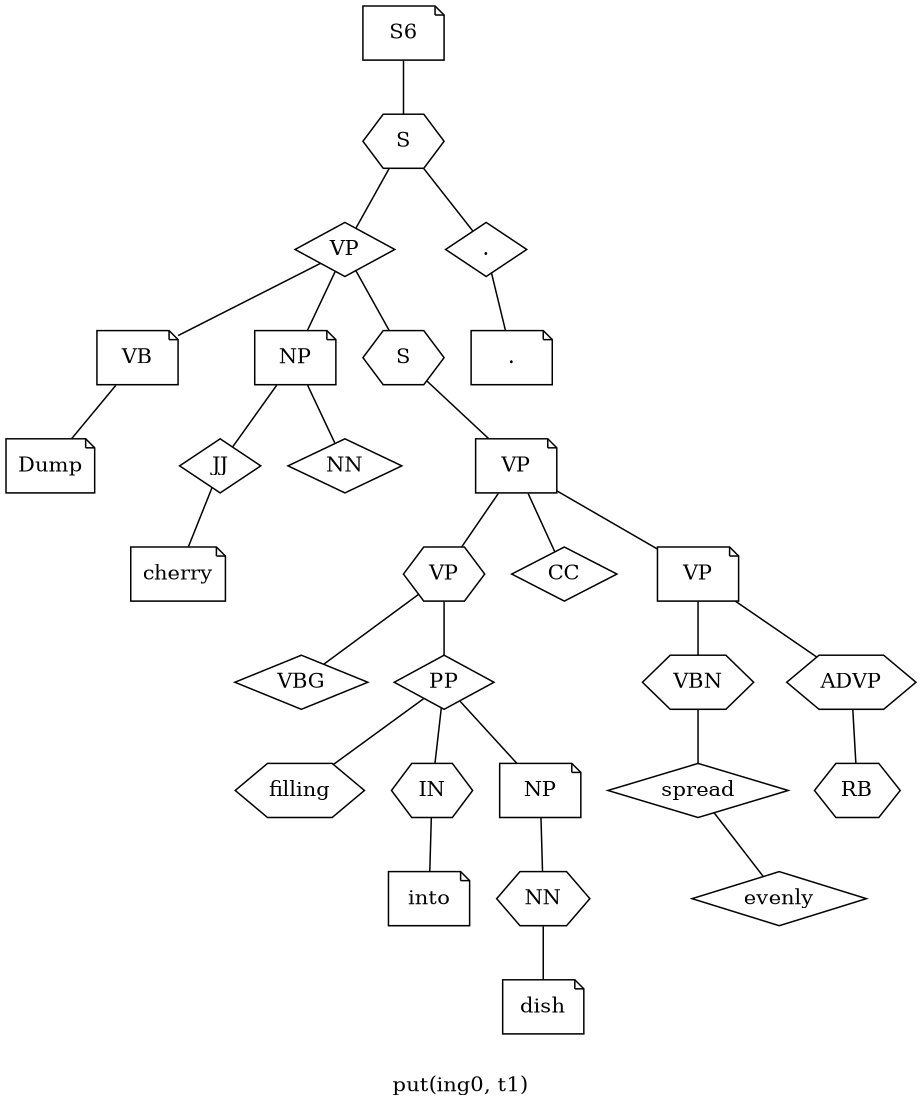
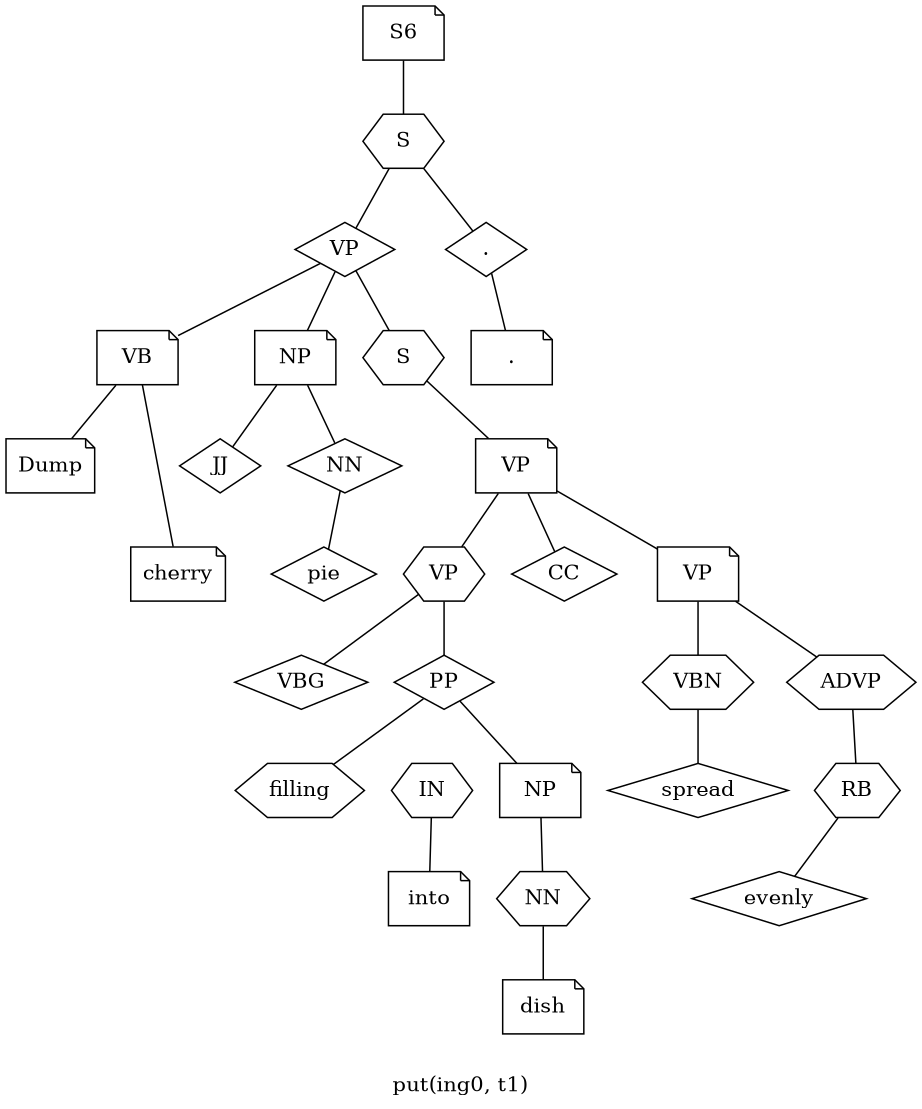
edge "JJ" -- "cherry": now "VB" -- "cherry"
node "pie": added
edge "PP" -- "IN": removed
edge "spread" -- "evenly": now "RB" -- "evenly"
